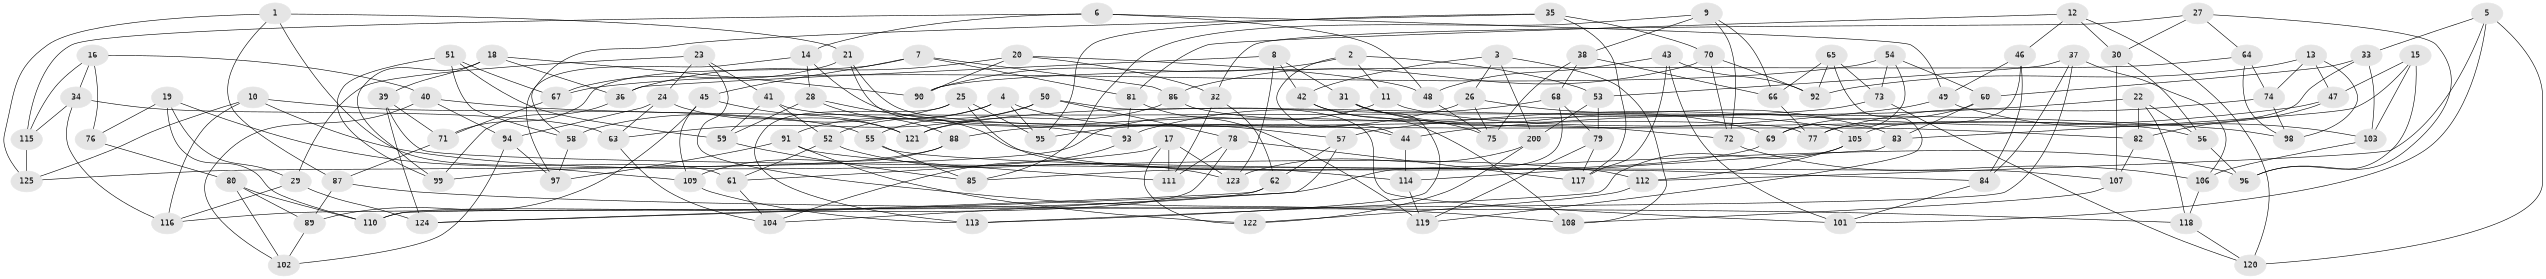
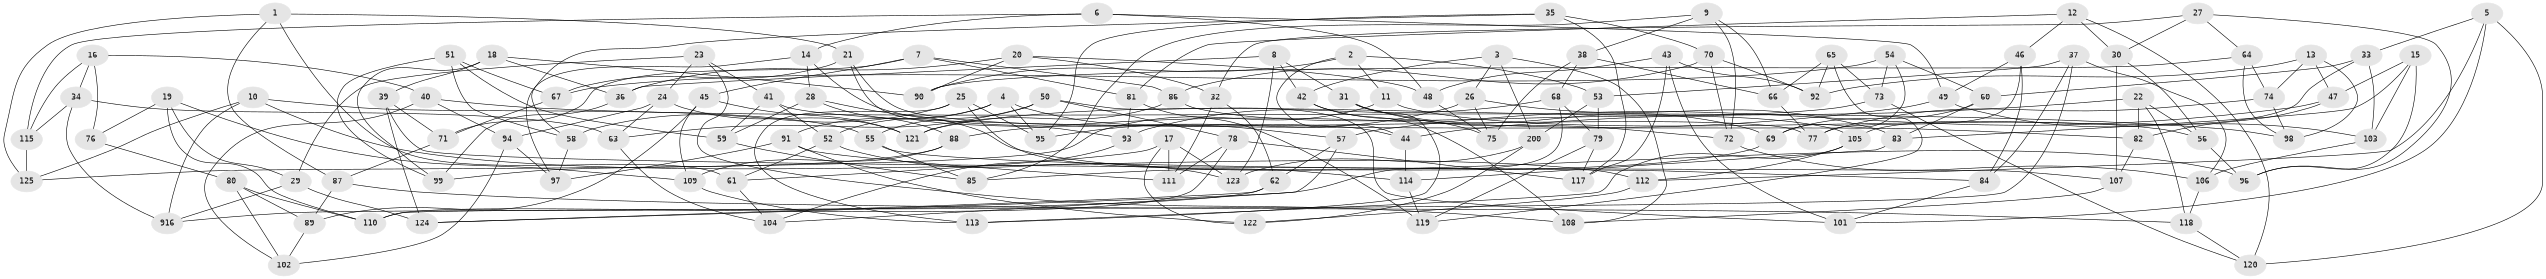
node "116": label "116" -> "916"
